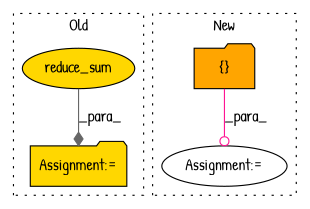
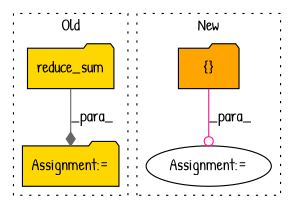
node "reduce_sum": shape ellipse -> folder
